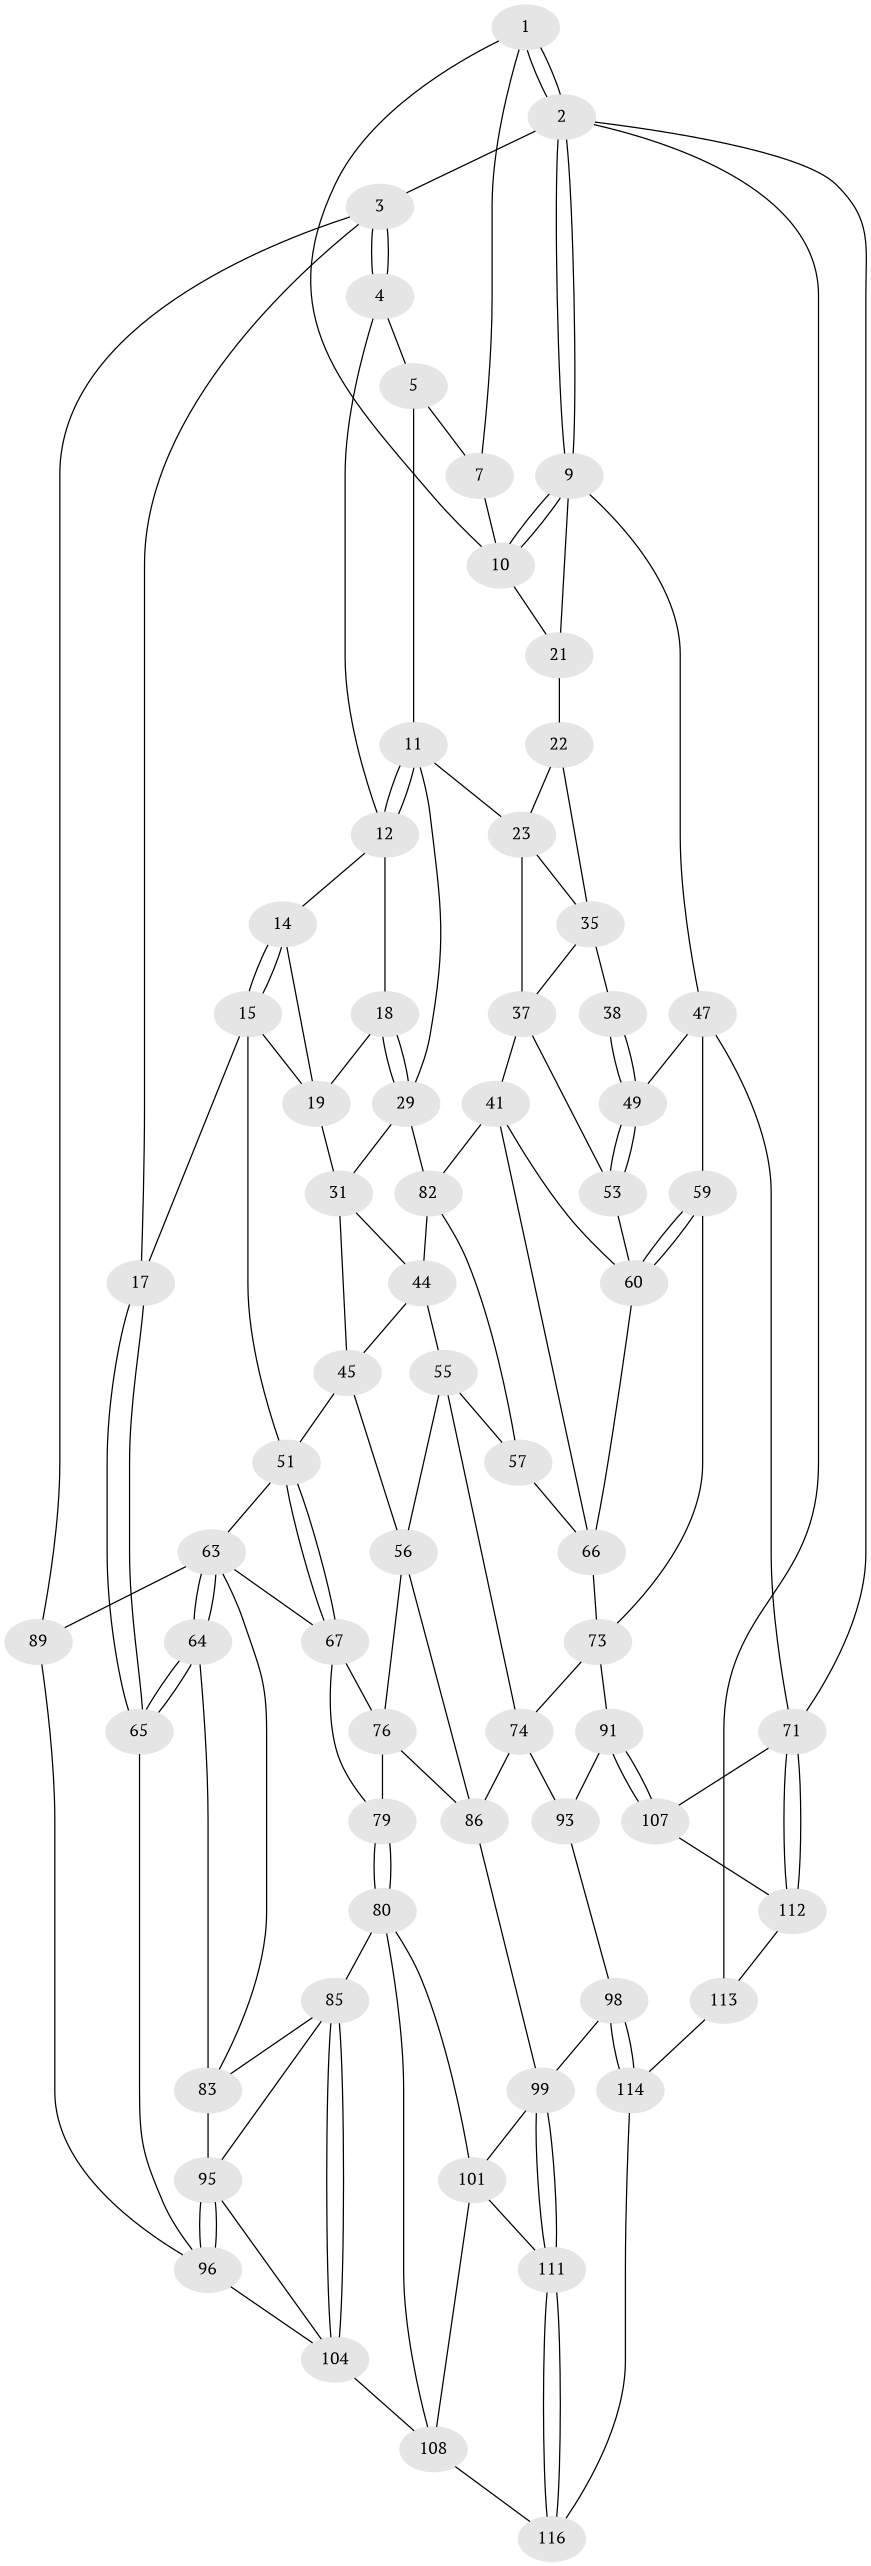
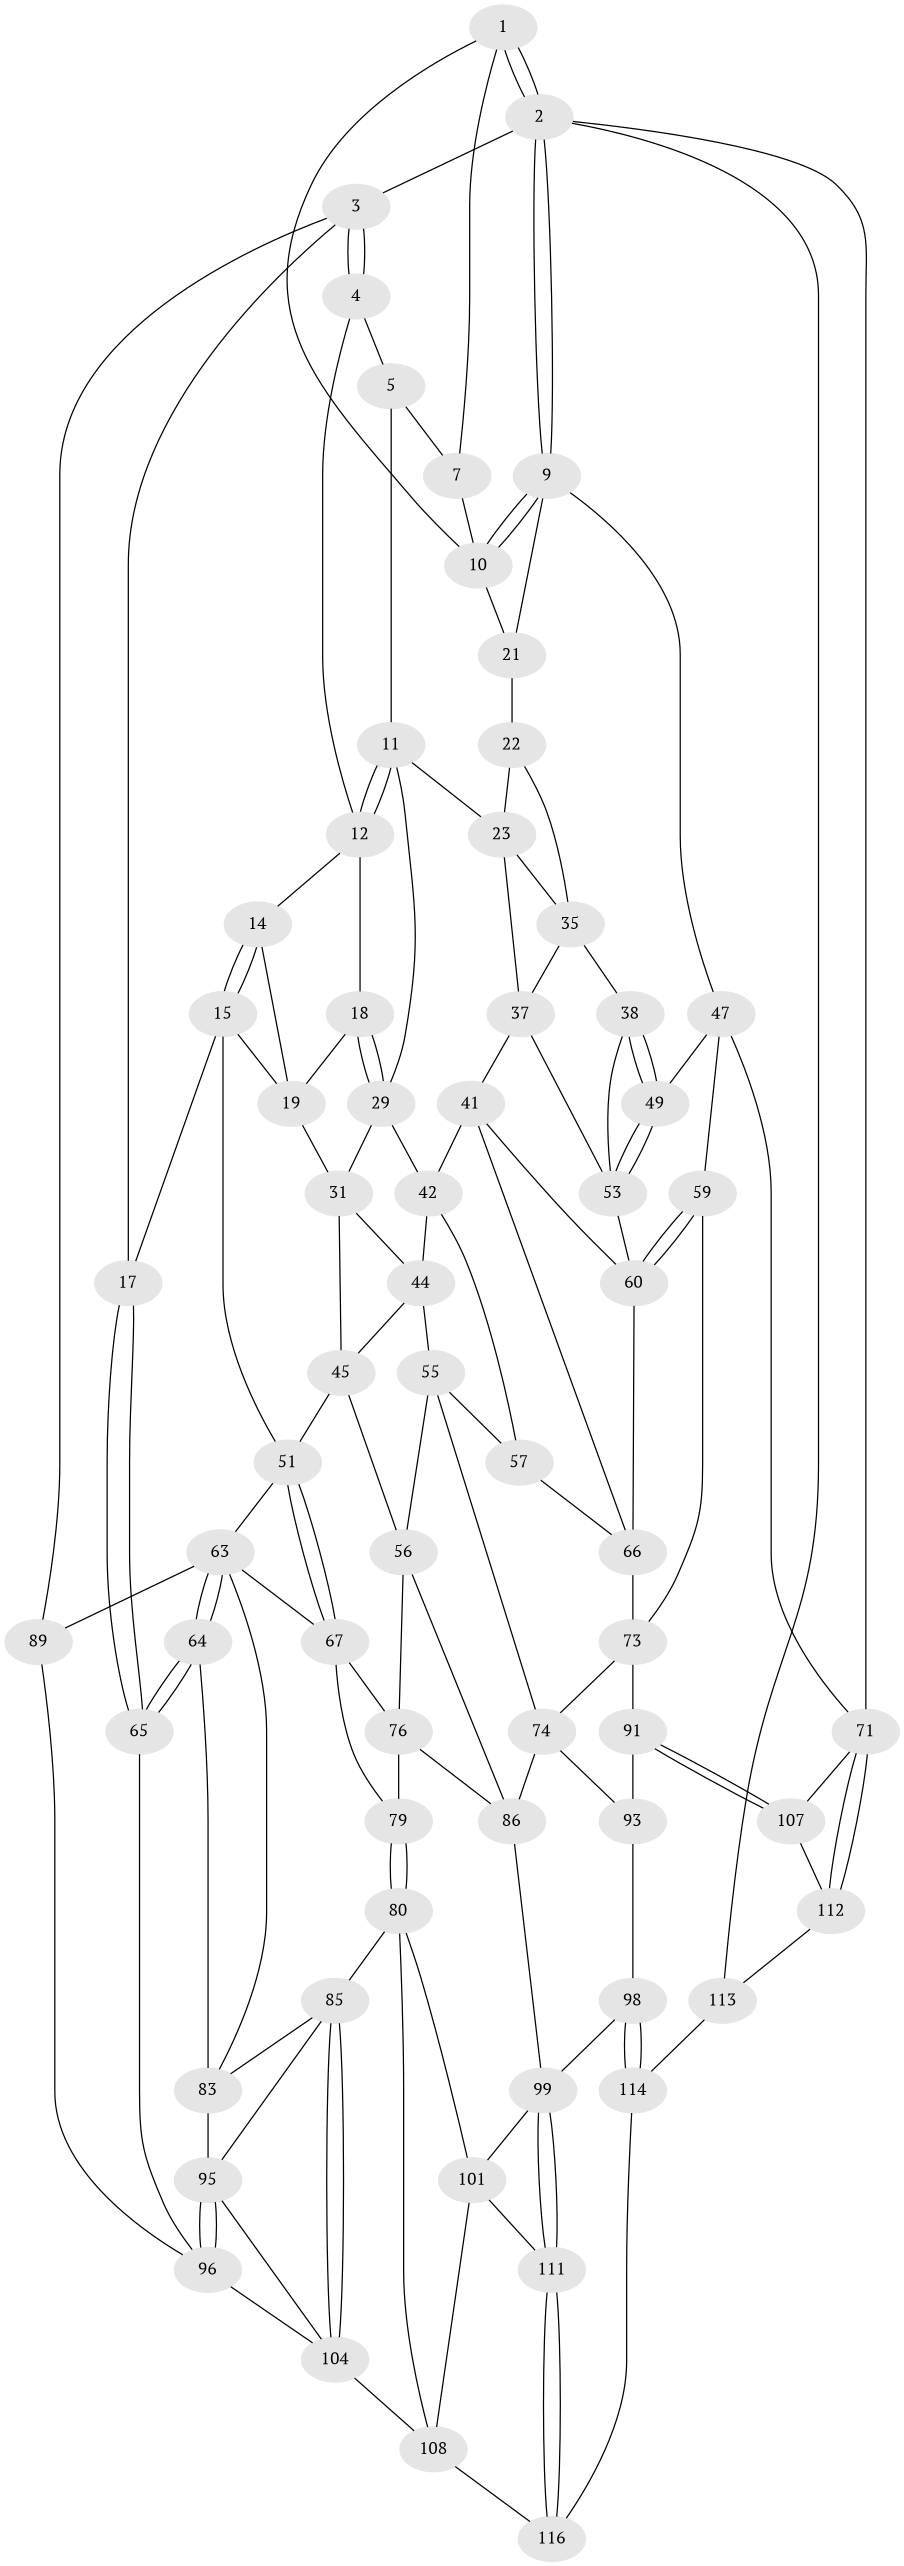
edge "38" -- "53": added
node "82": label "82" -> "42"
